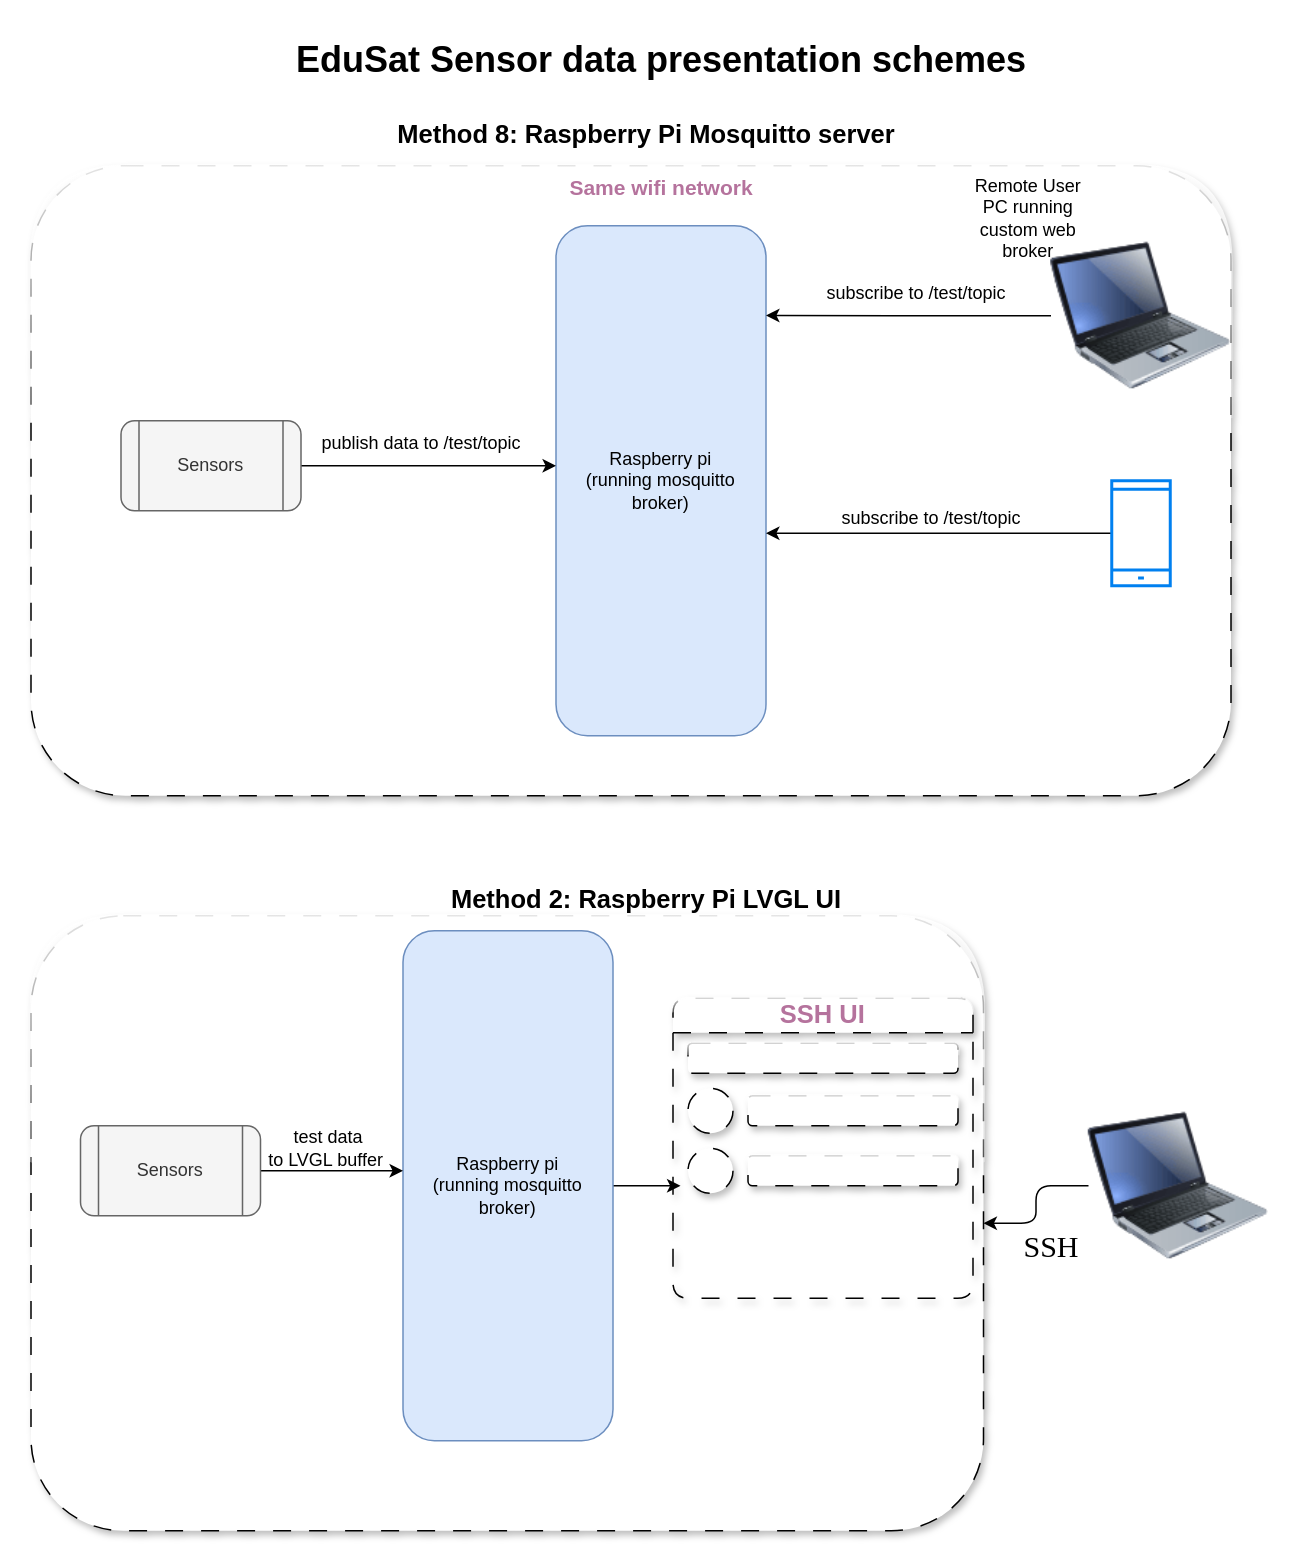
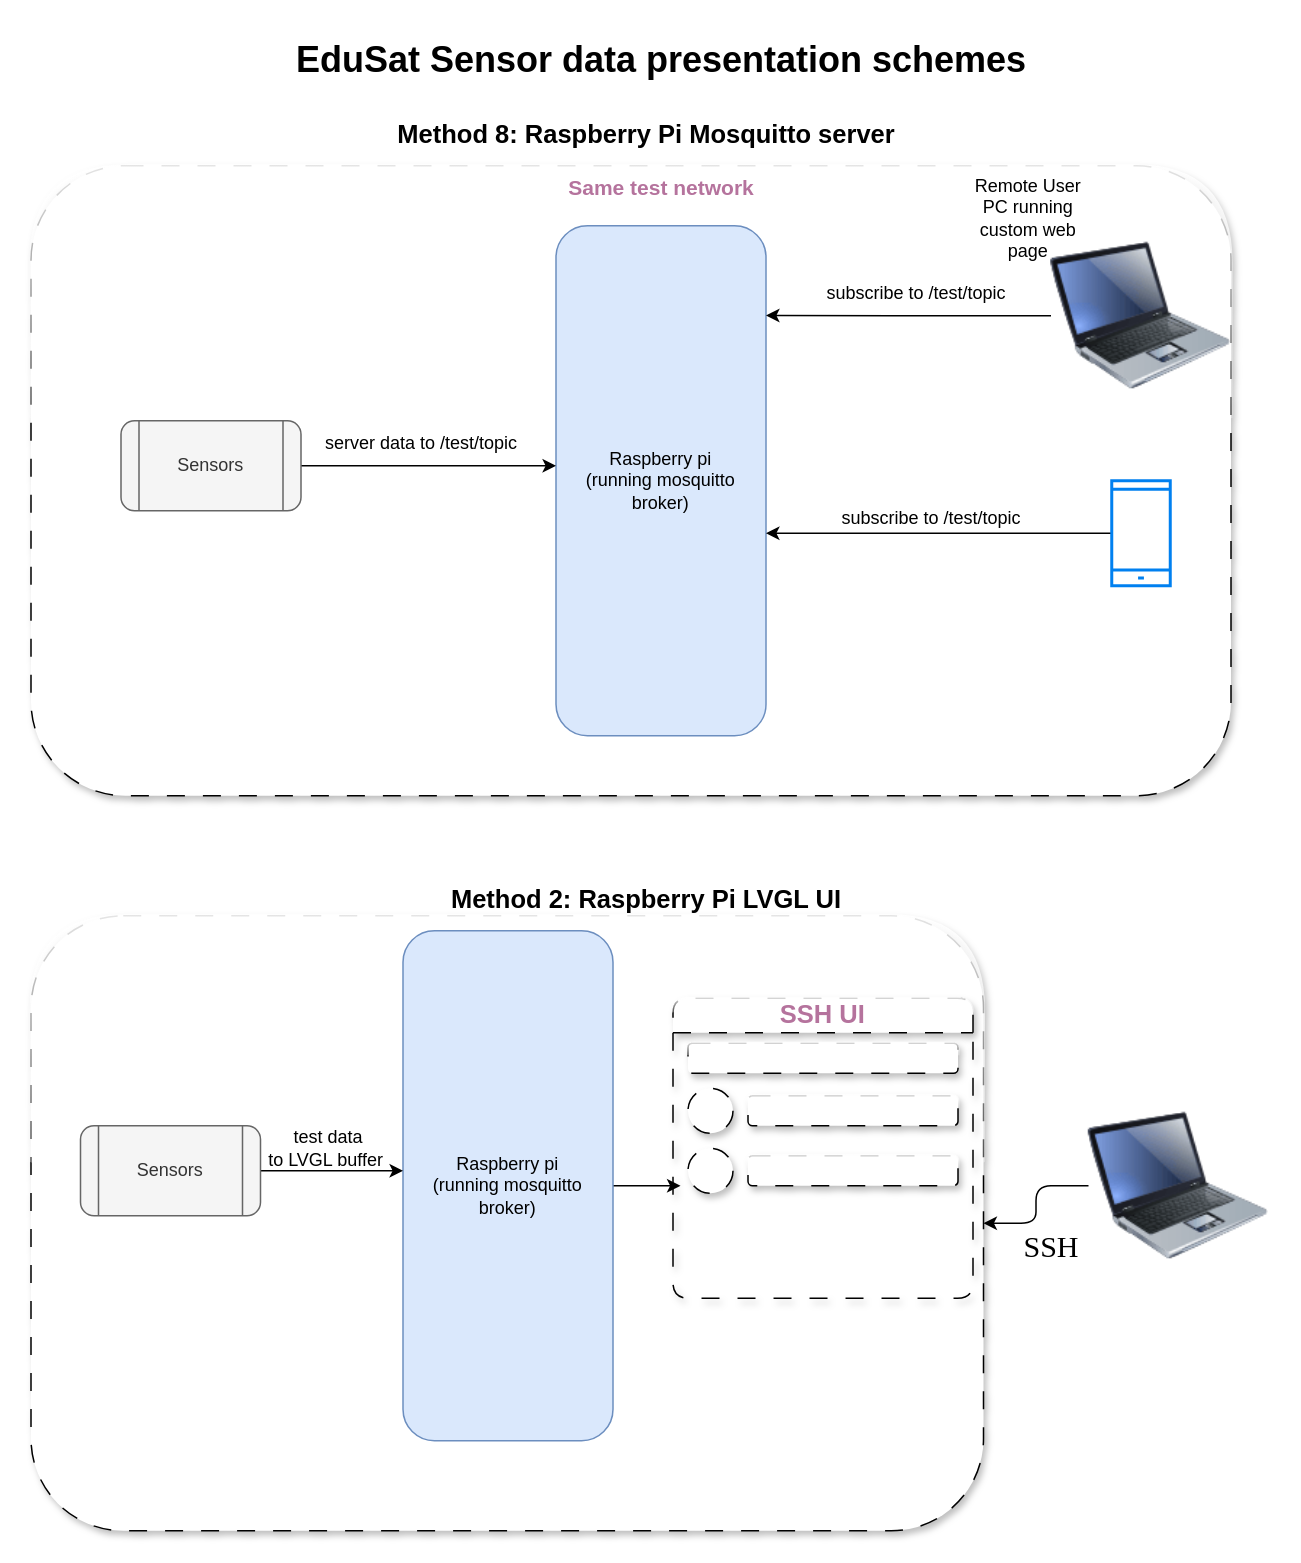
node "Same wifi network": label "Same wifi network" -> "Same test network"
node "Remote User PC running custom web broker": label "Remote User PC running custom web broker" -> "Remote User PC running custom web page"
node "publish data to /test/topic": label "publish data to /test/topic" -> "server data to /test/topic"
